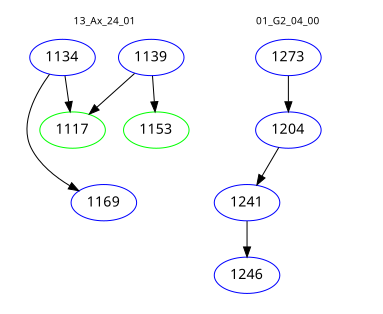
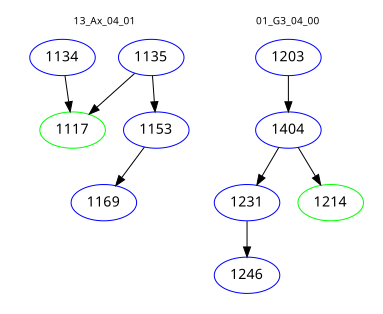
cluster "13_Ax_24_01": label "13_Ax_24_01" -> "13_Ax_04_01"
cluster "01_G2_04_00": label "01_G2_04_00" -> "01_G3_04_00"
node "1139": label "1139" -> "1135"
node "1273": label "1273" -> "1203"
node "1153": color green -> blue
node "1204": label "1204" -> "1404"
edge "1134" -> "1169": now "1153" -> "1169"
node "1241": label "1241" -> "1231"
node "1214": added
